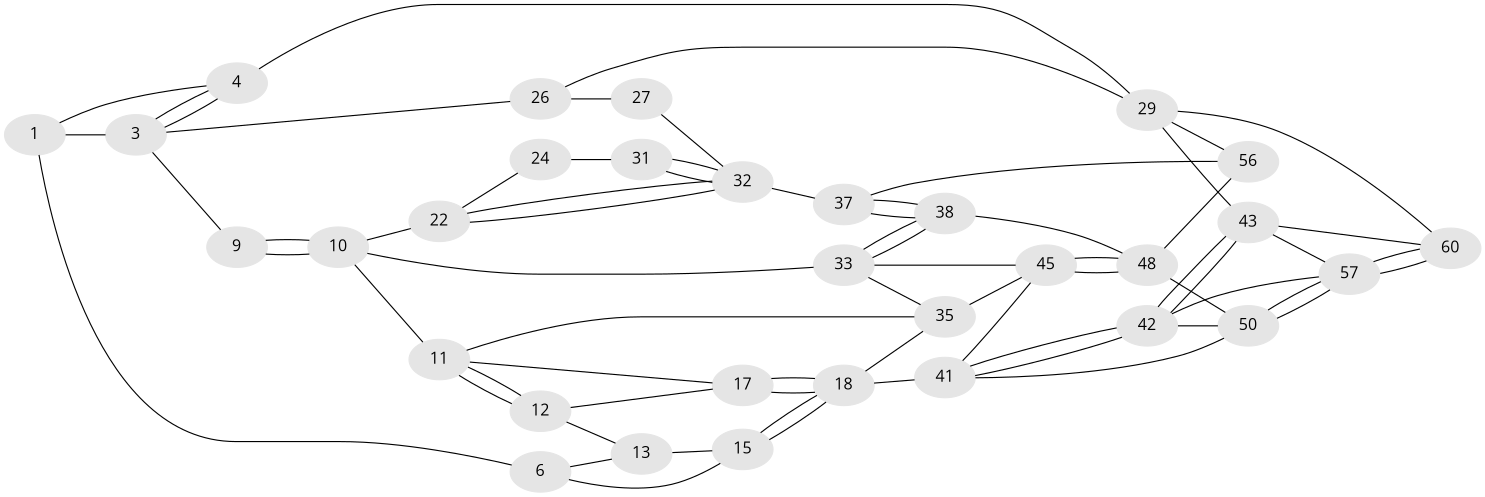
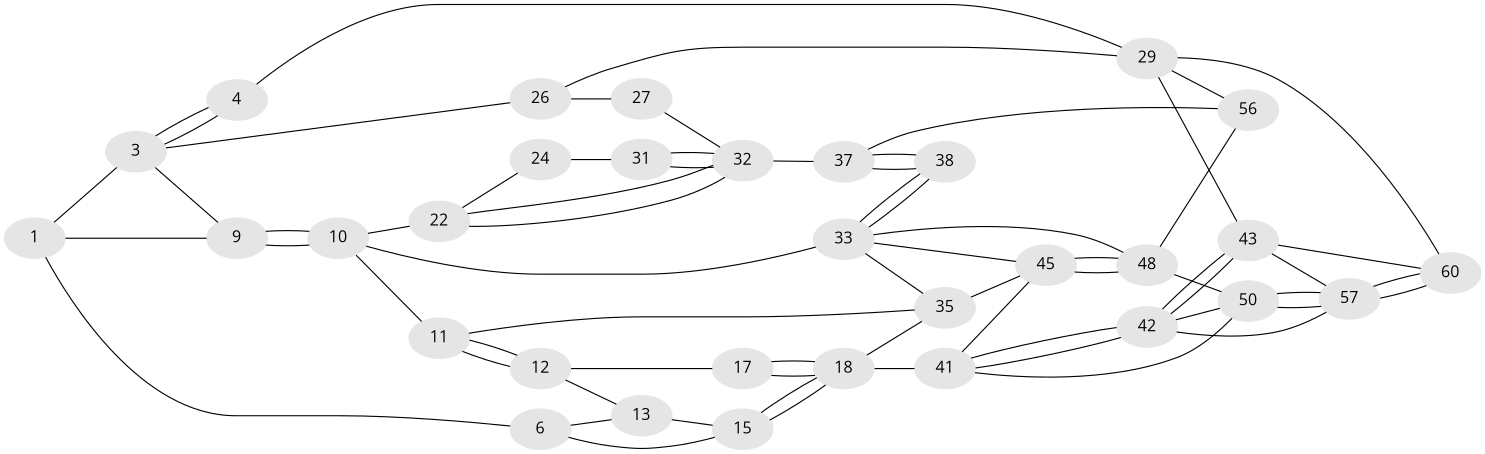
edge "4" -- "1": now "9" -- "1"
edge "38" -- "48": now "33" -- "48"
edge "11" -- "17": removed
